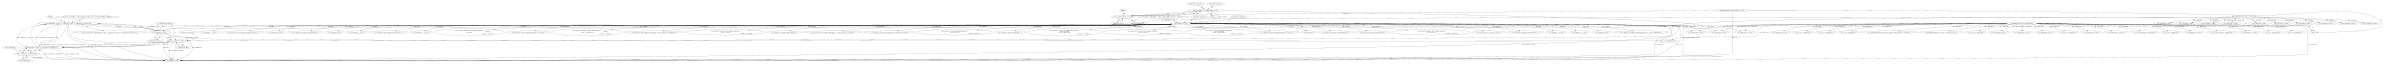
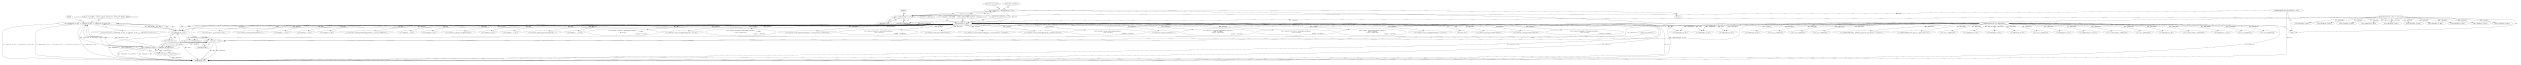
node "(Call,android::VirtualizerSetStrength(pContext, 0))": removed
node "(Call,sizeof(int))": removed
